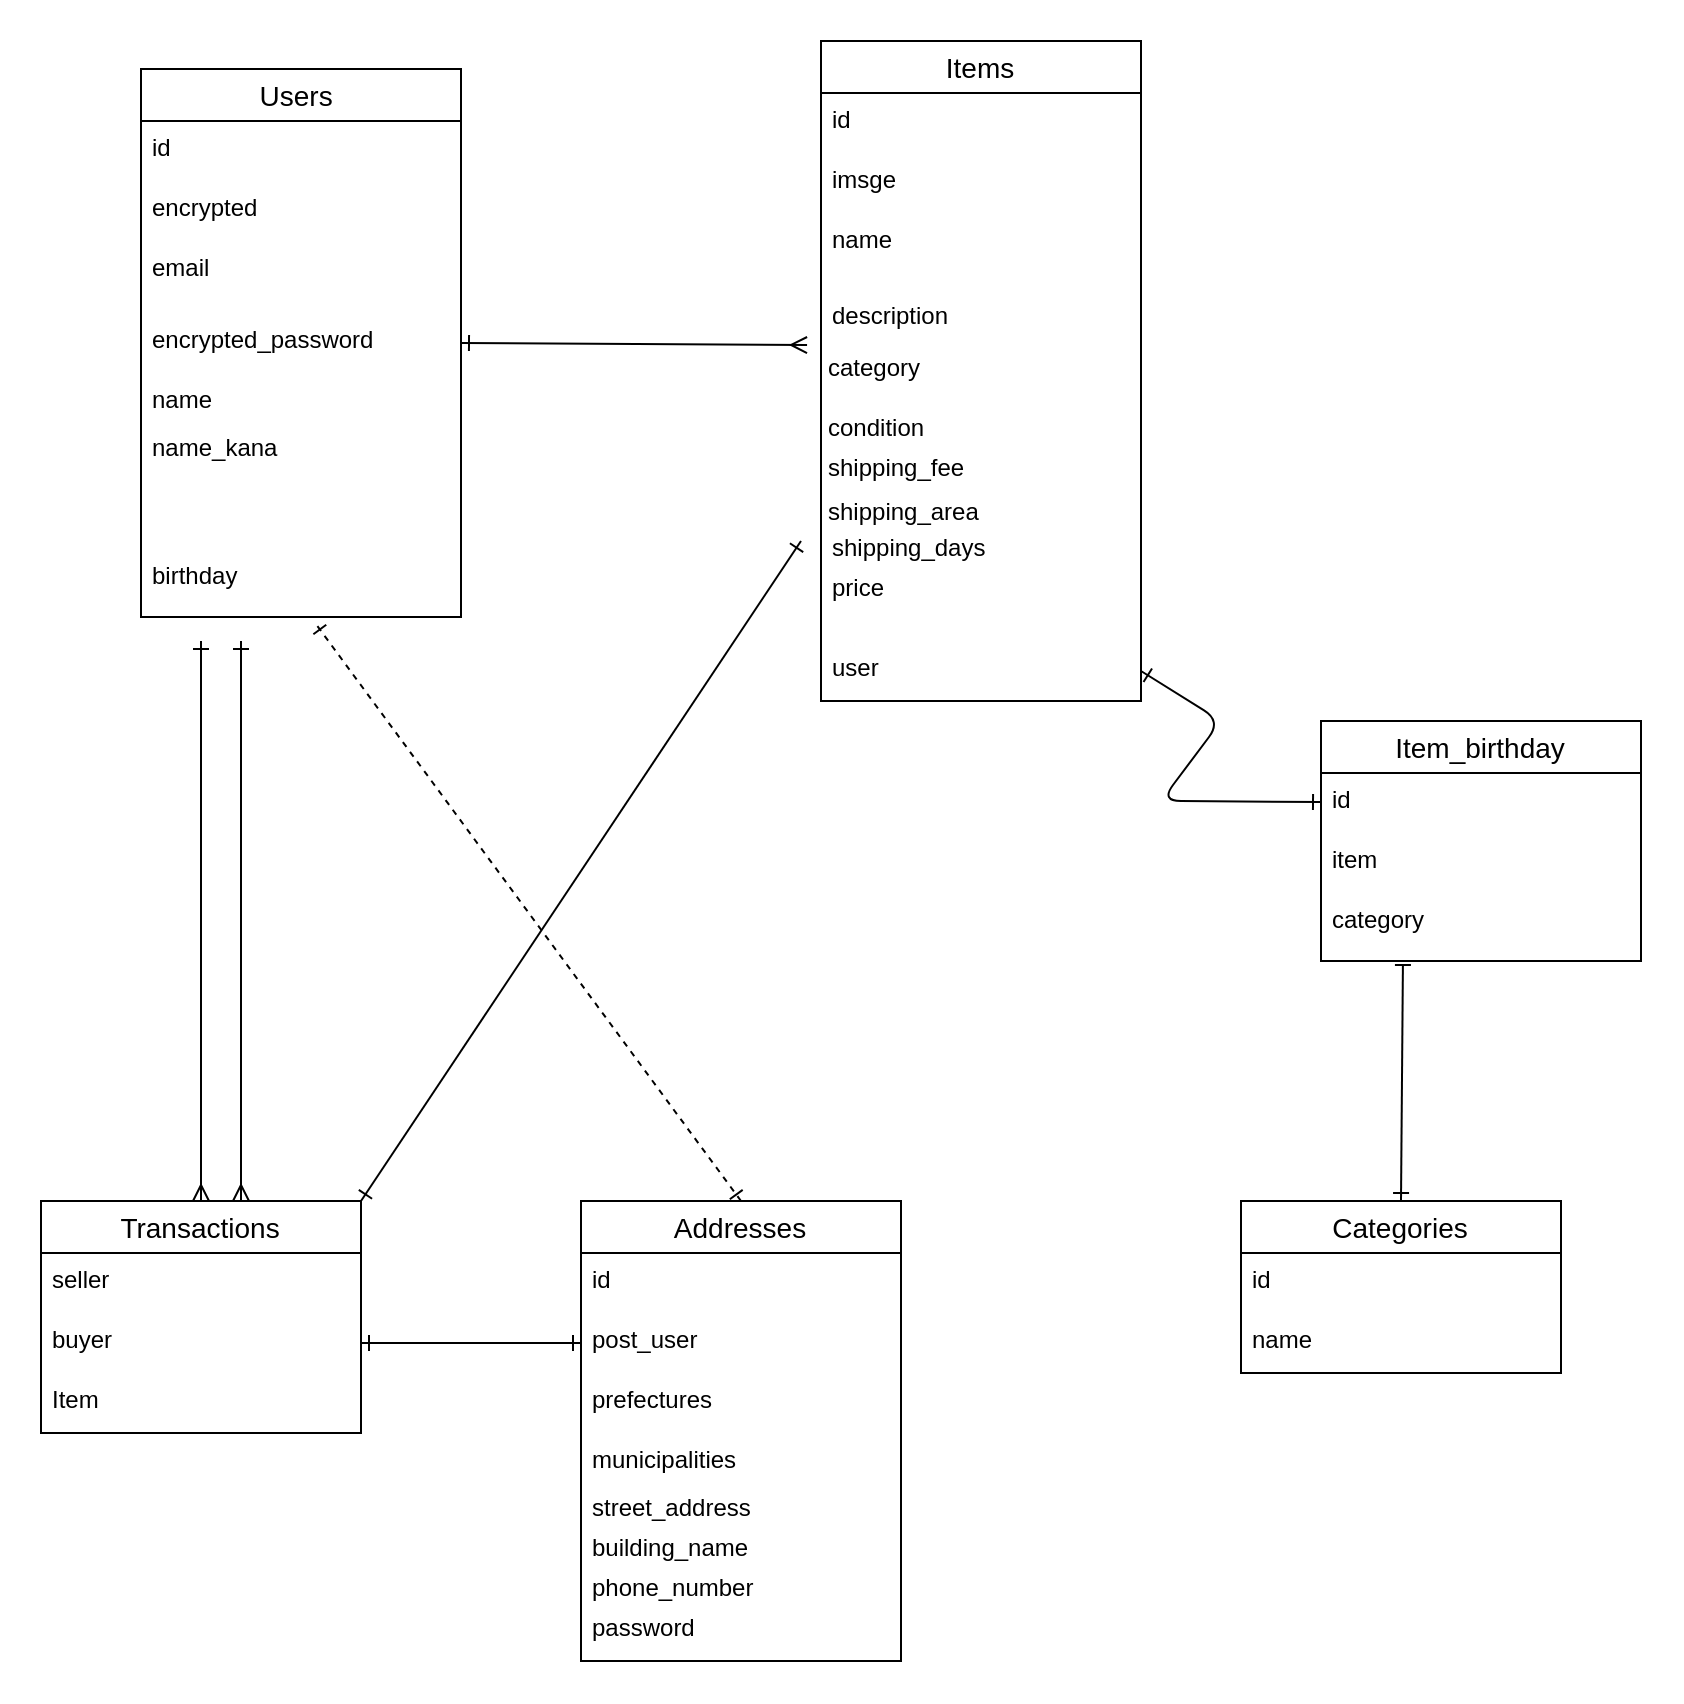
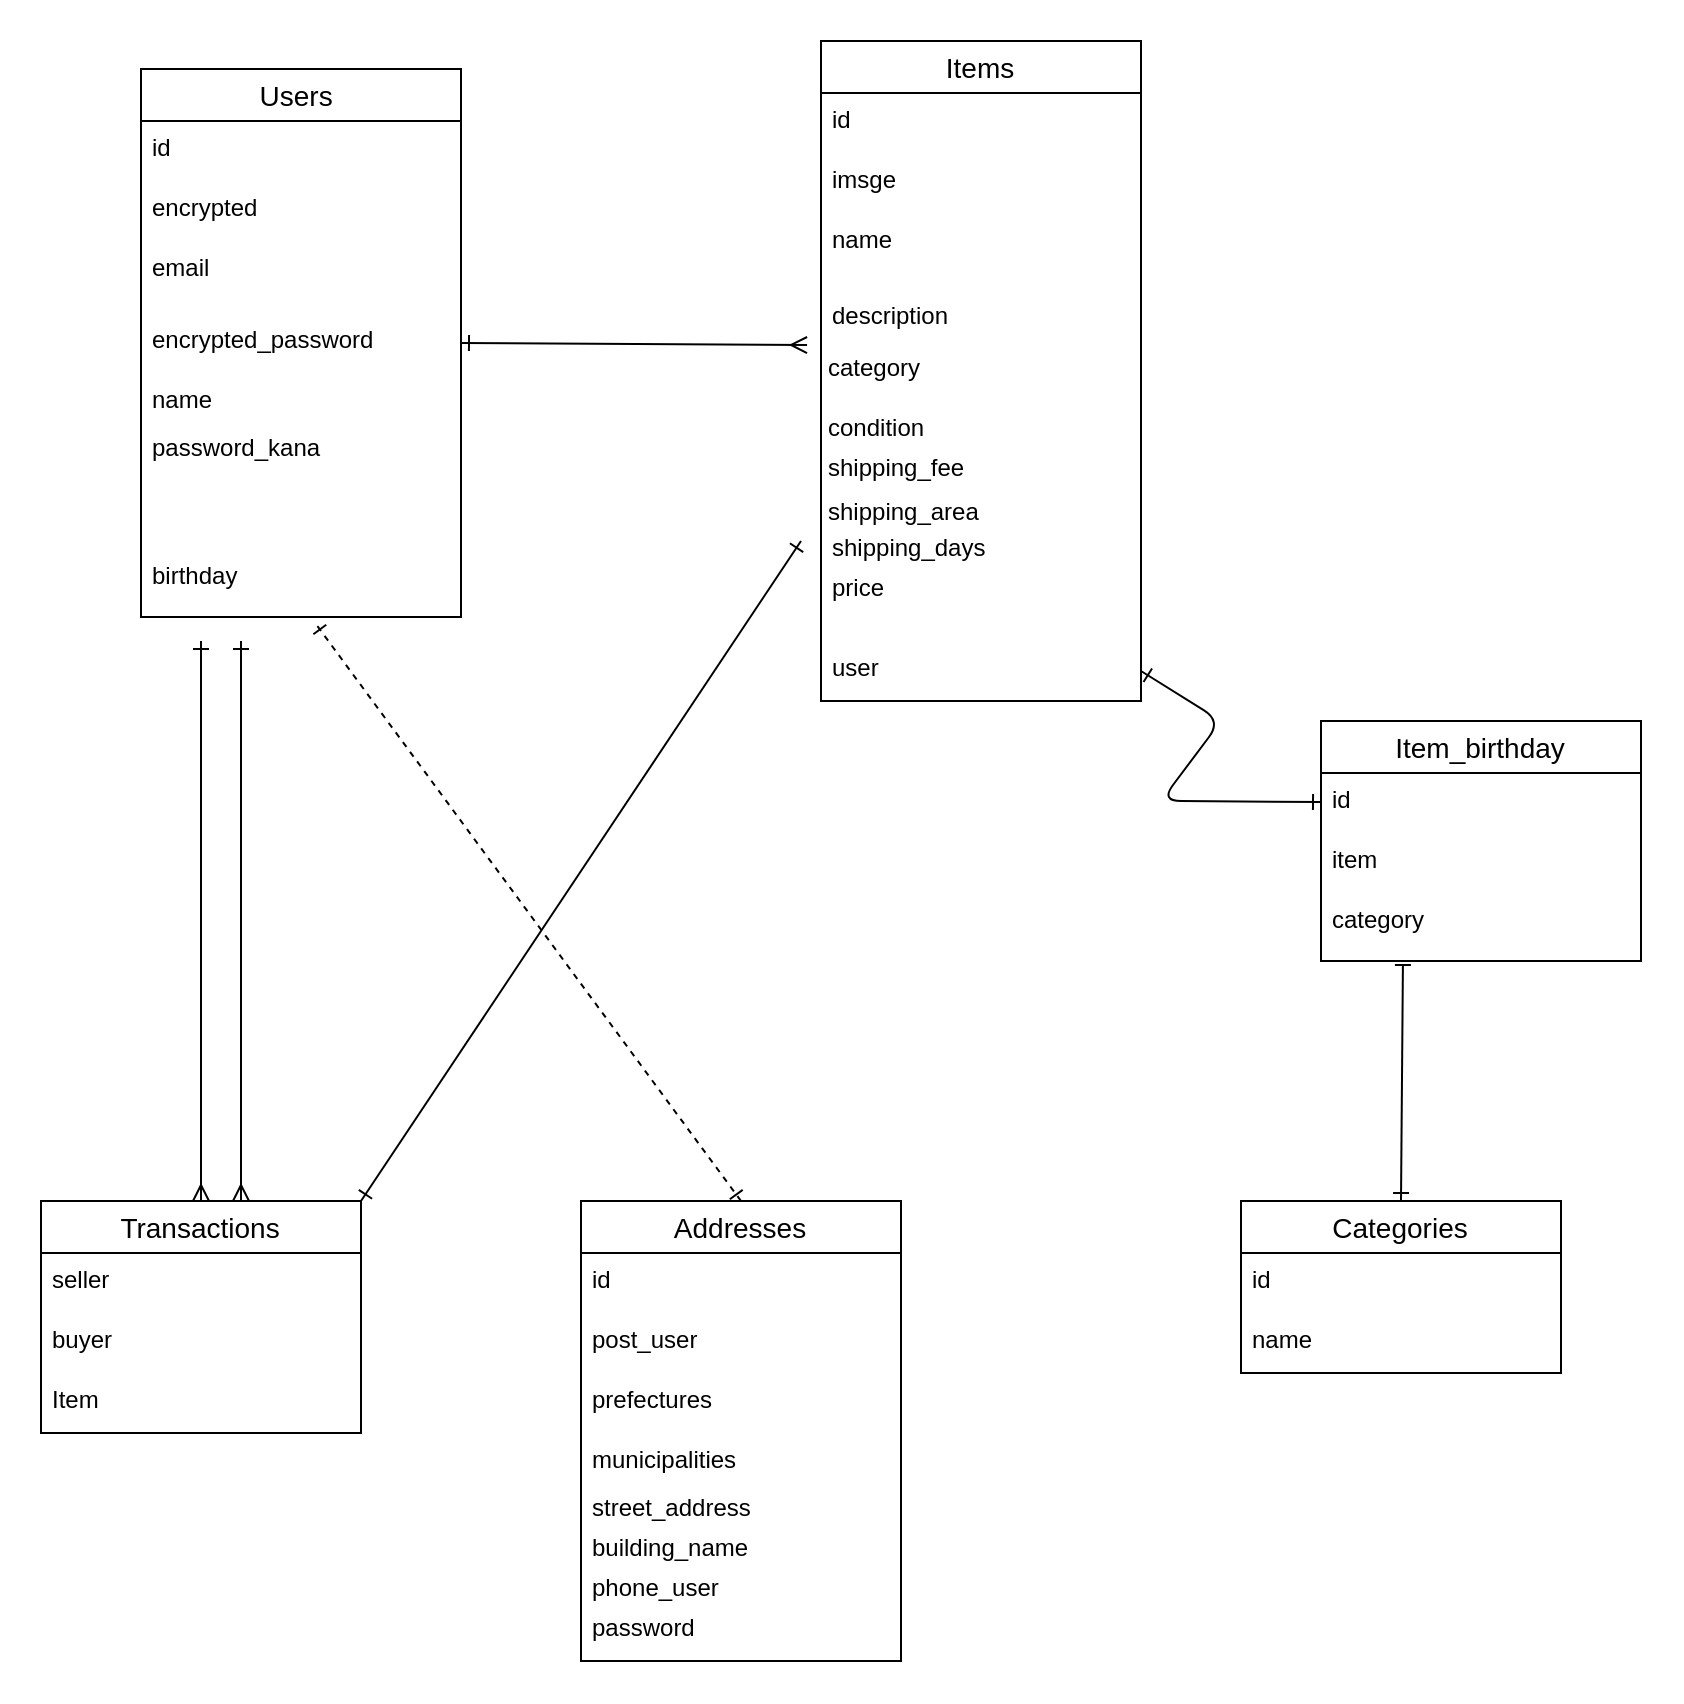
node "name_kana": label "name_kana" -> "password_kana"
edge "buyer" -- "post_user": removed
node "phone_number": label "phone_number" -> "phone_user"
